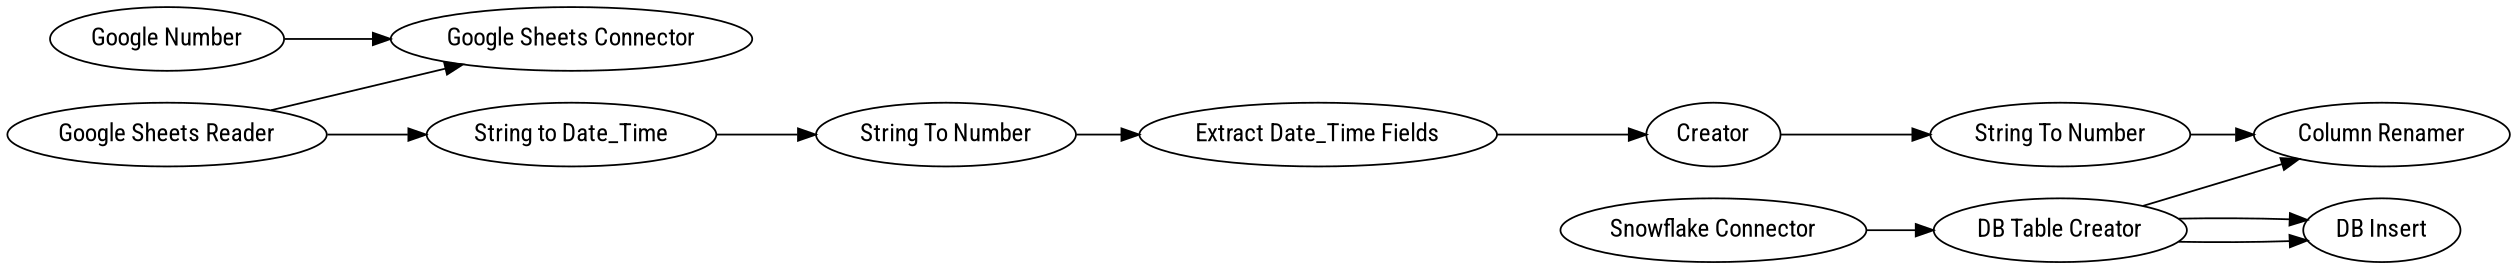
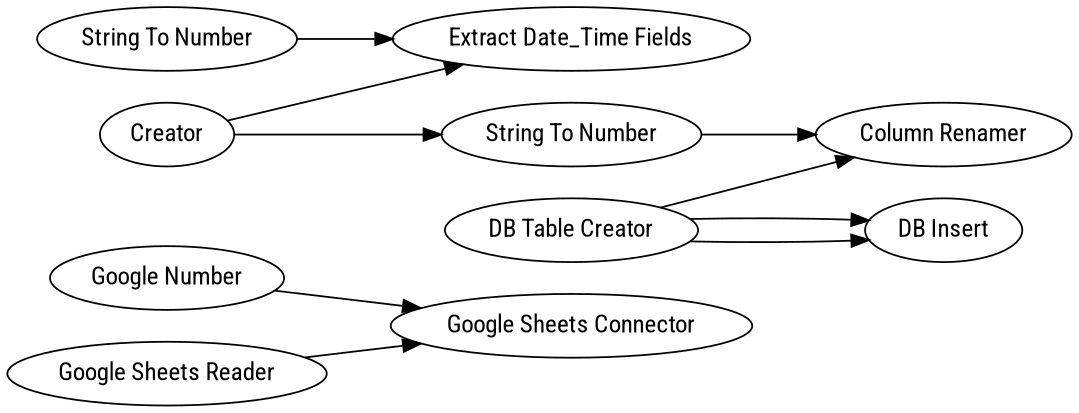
node "String to Date_Time": removed
edge "Extract Date_Time Fields" -> "Creator": reversed
node "Snowflake Connector": removed
